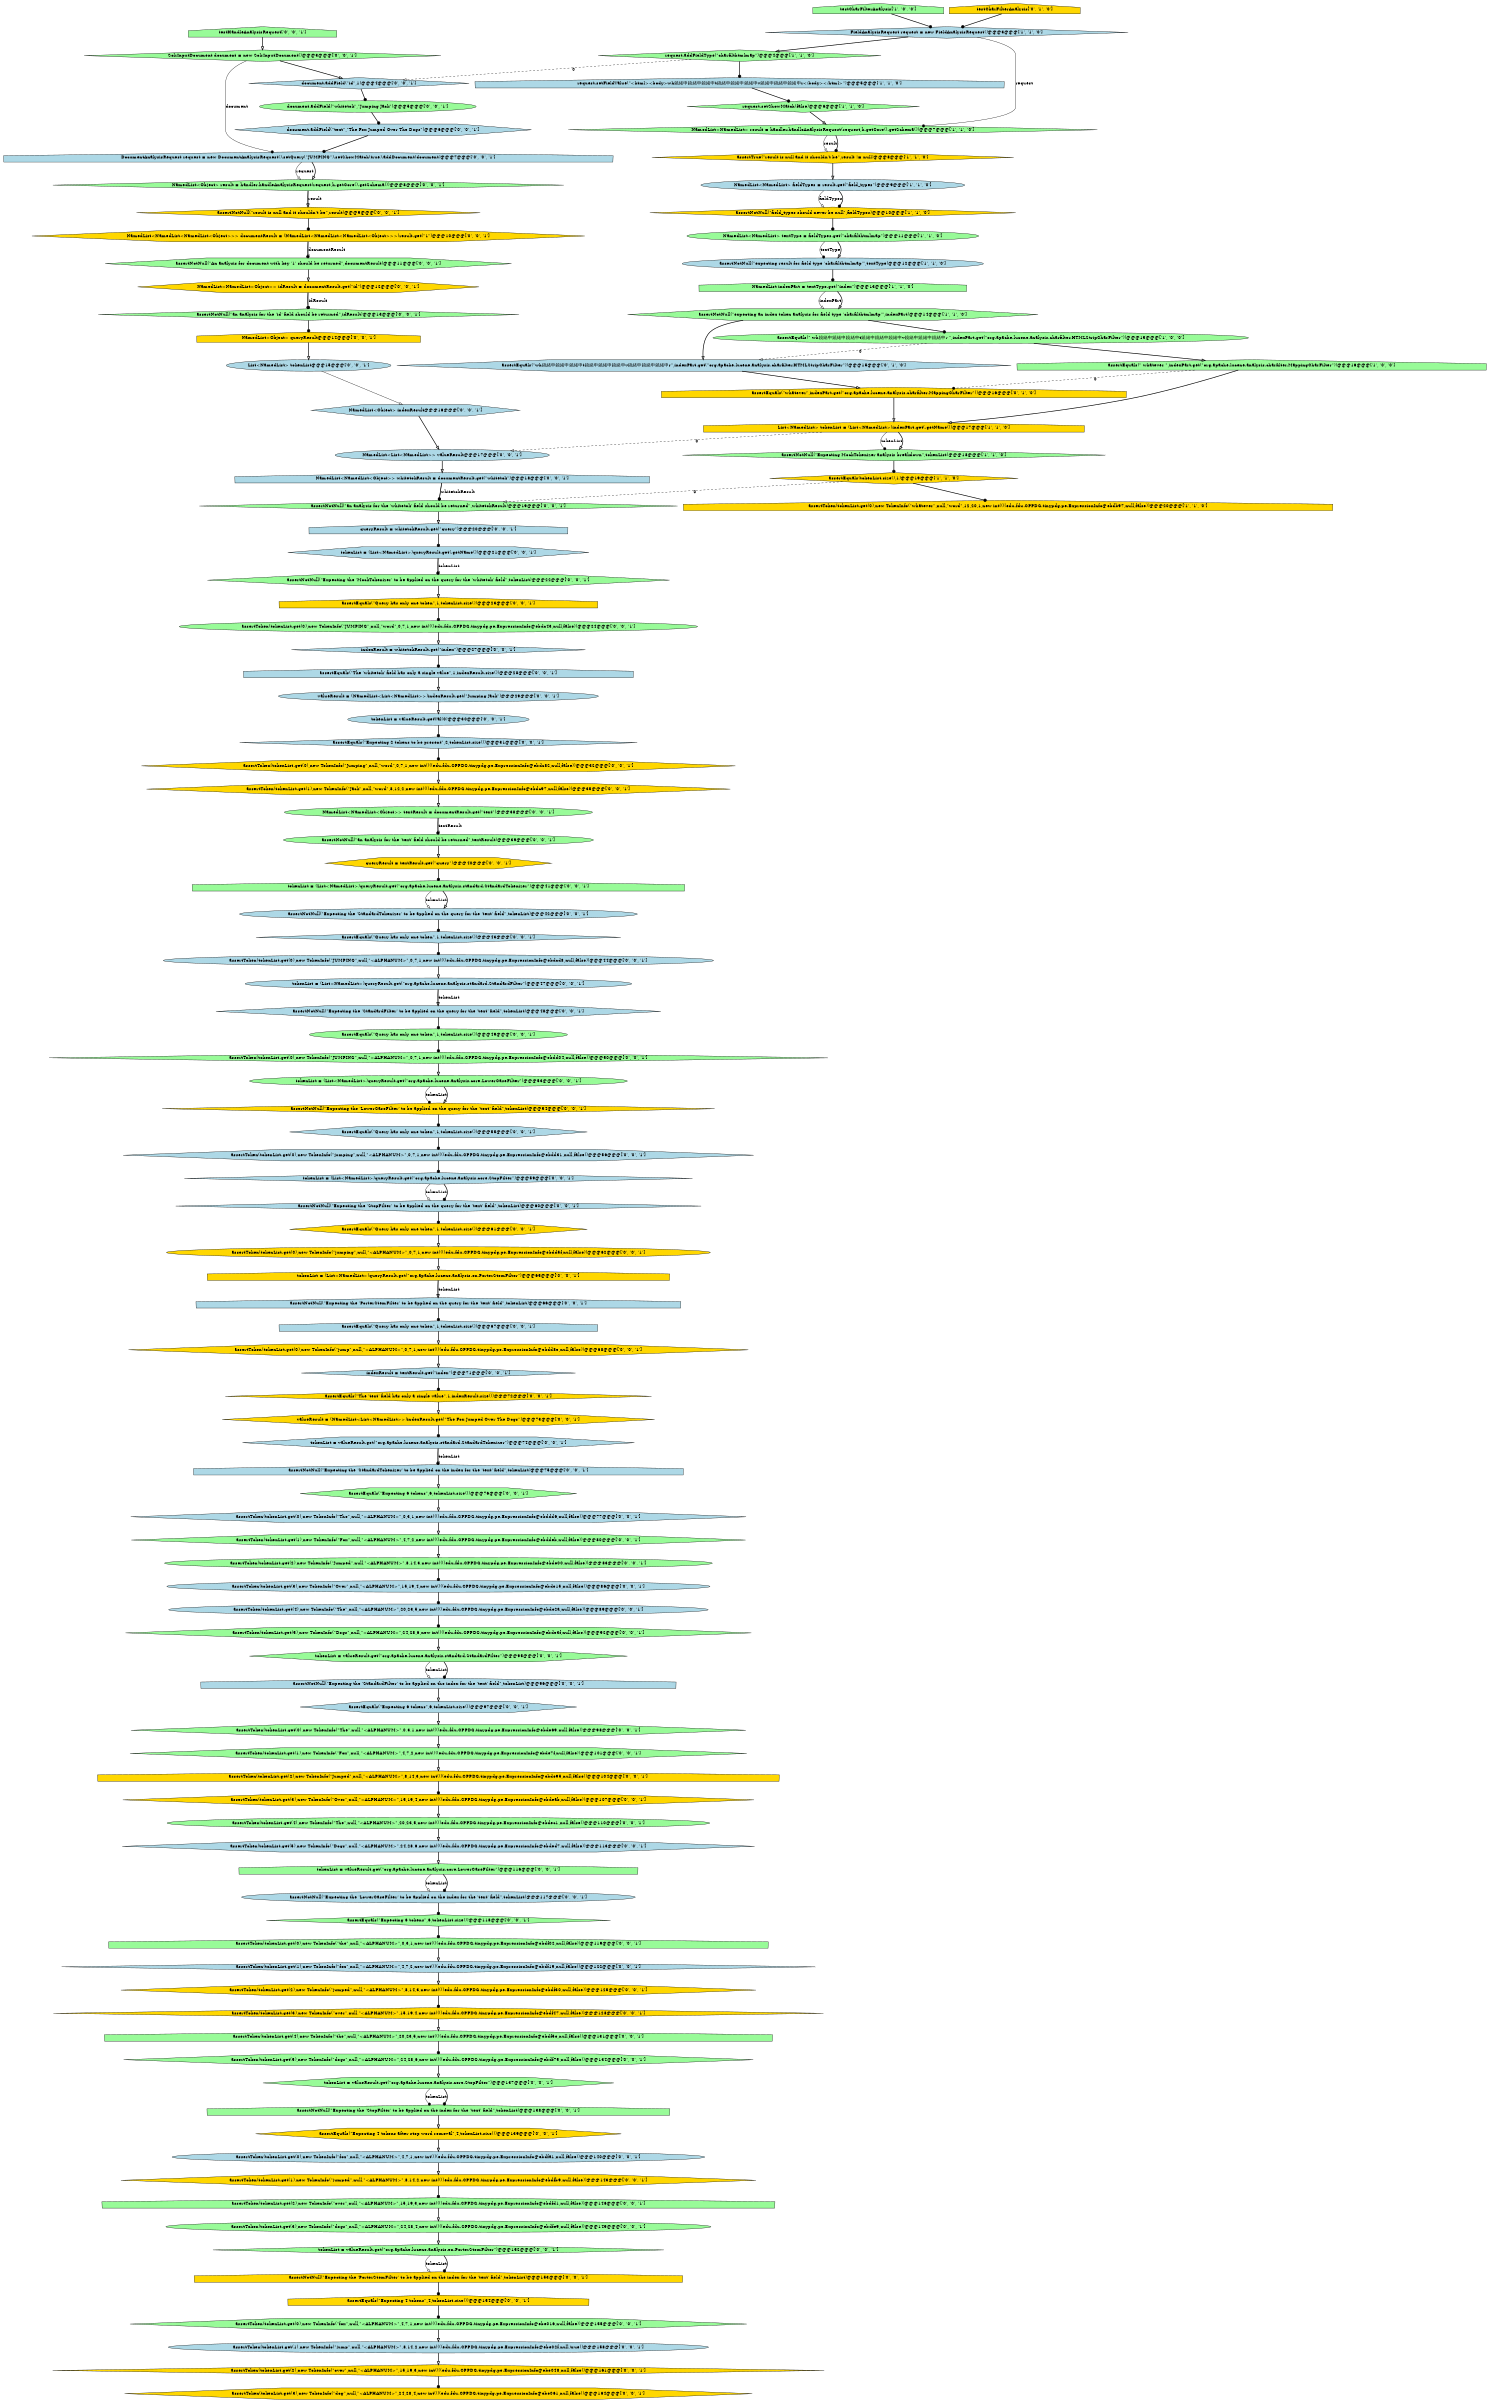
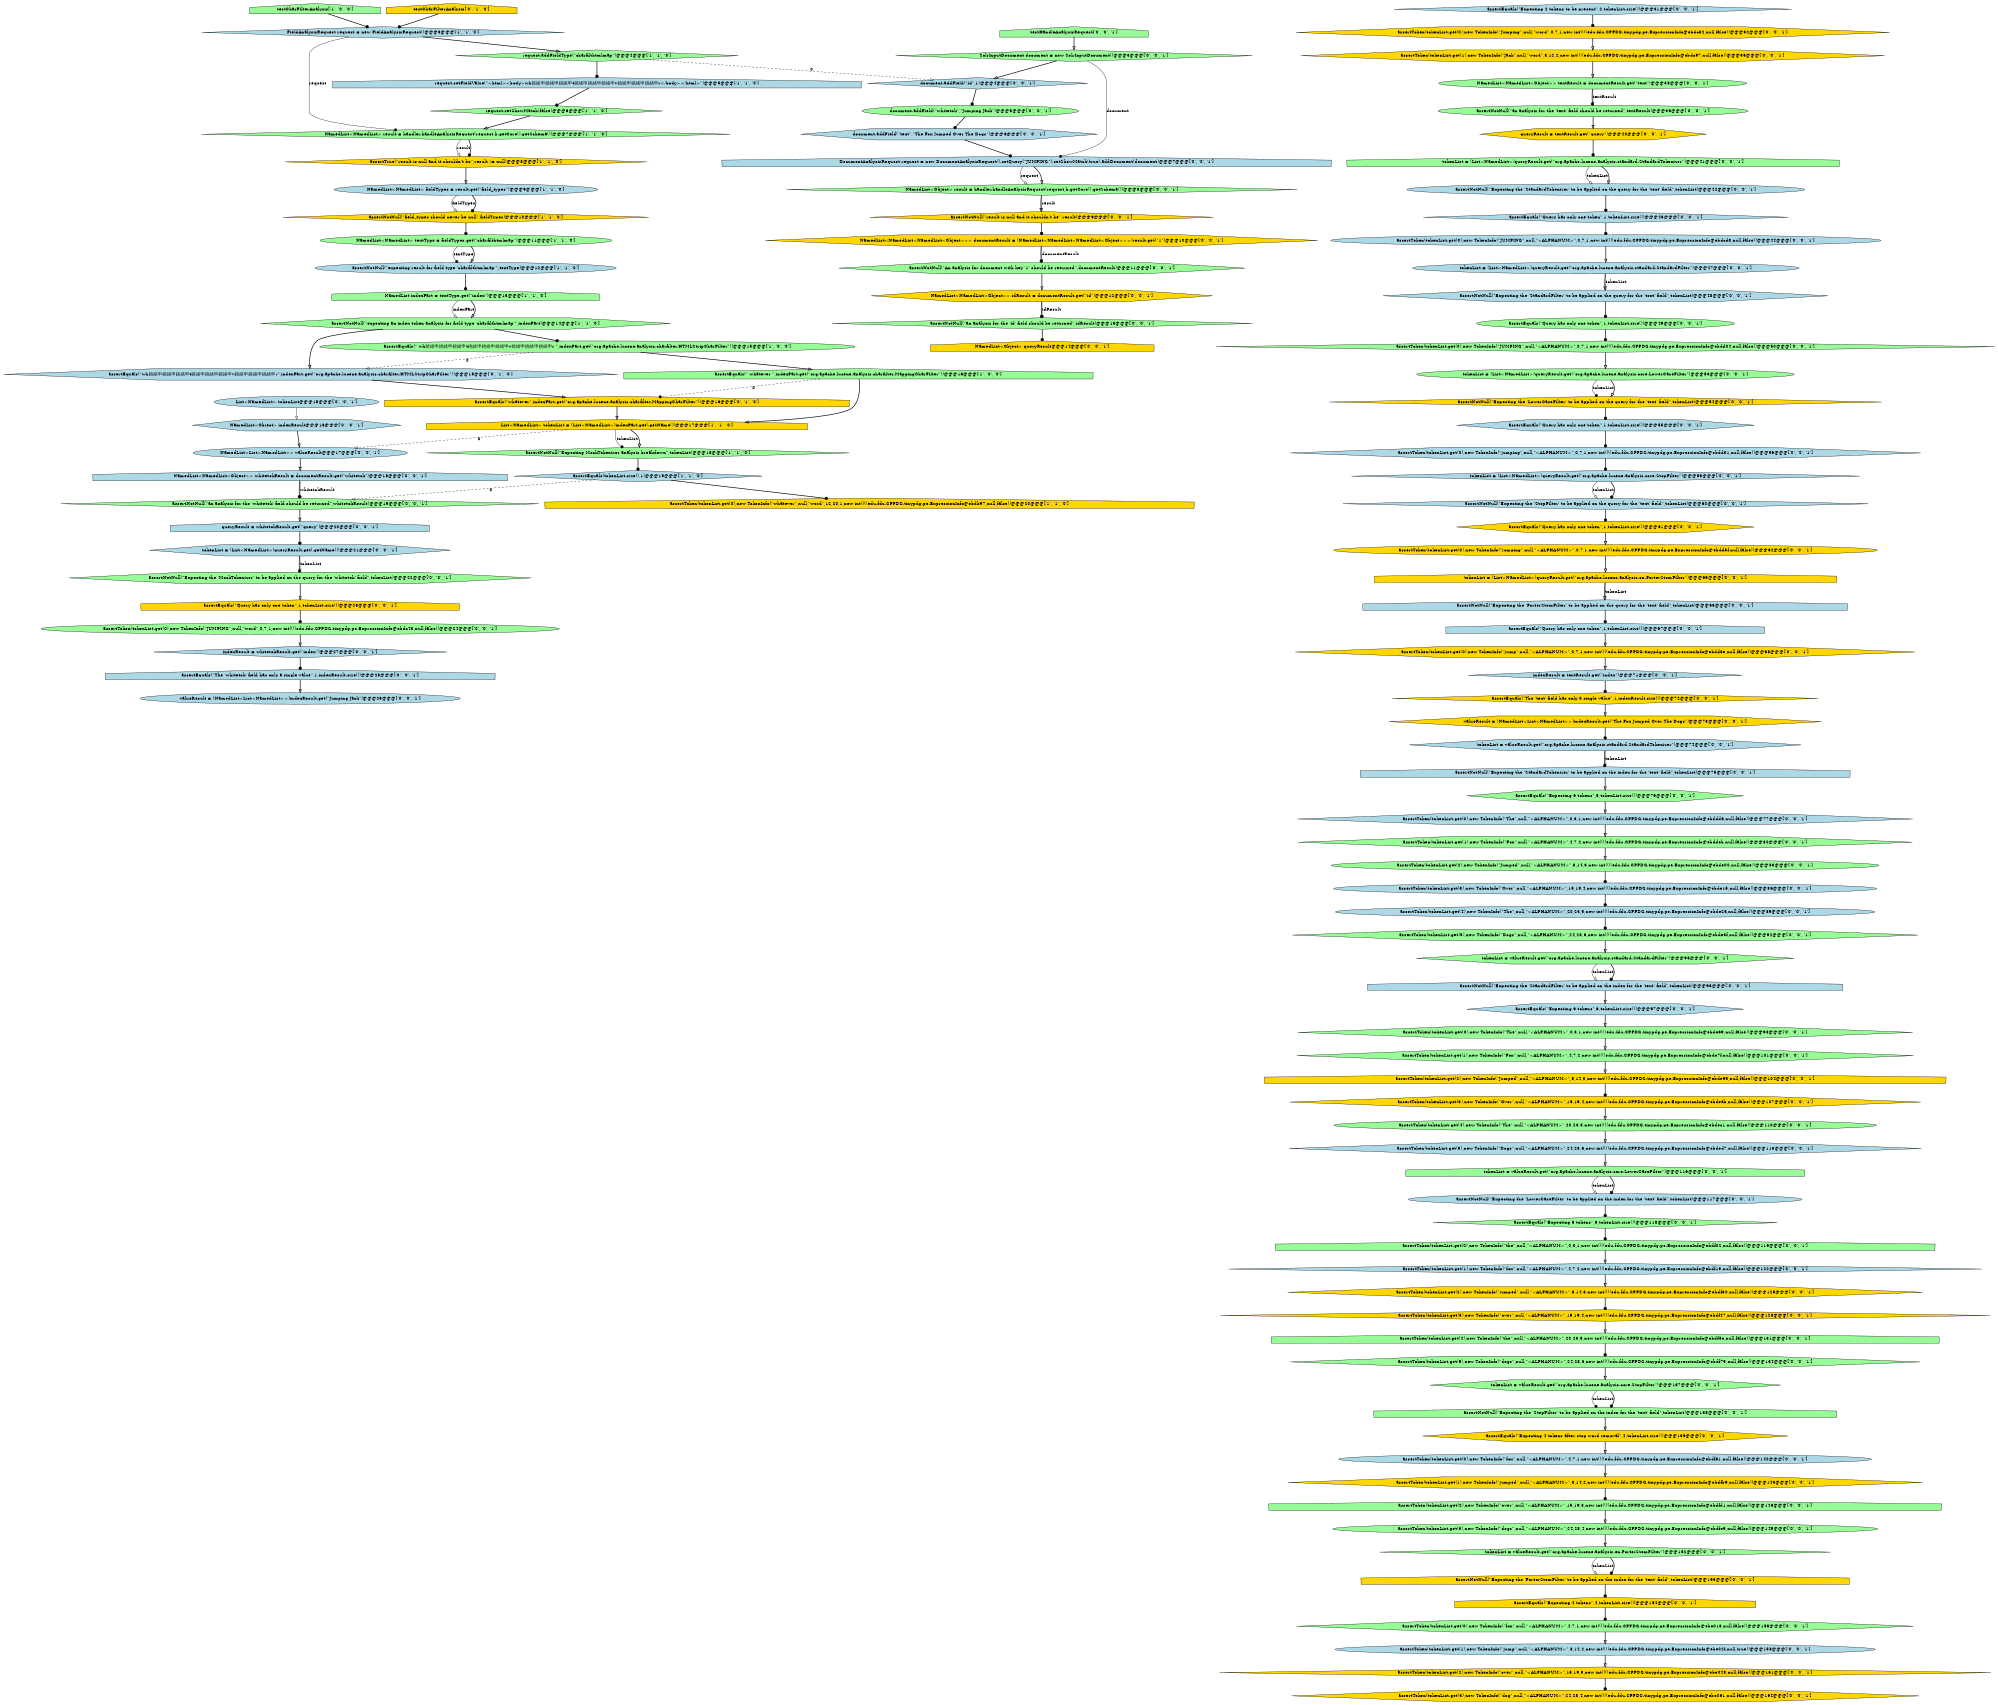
edge "NamedList<Object> queryResult@@@14@@@['0', '0', '1']" -> "List<NamedList> tokenList@@@15@@@['0', '0', '1']": removed
node "assertEquals(tokenList.size(),1)@@@19@@@['1', '1', '0']": fillcolor gold -> lightblue
node "tokenList = valueResult.getVal(0)@@@30@@@['0', '0', '1']": removed
